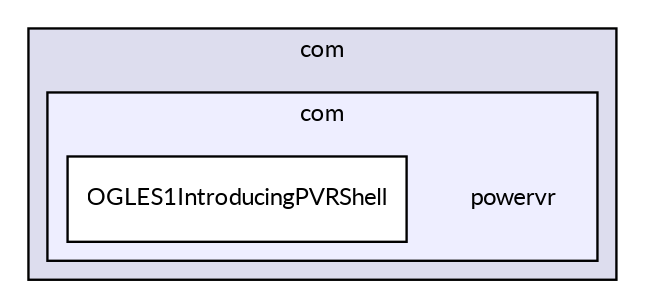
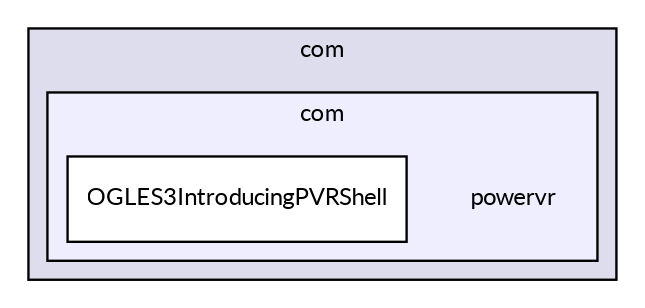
node "OGLES1IntroducingPVRShell": label "OGLES1IntroducingPVRShell" -> "OGLES3IntroducingPVRShell"
